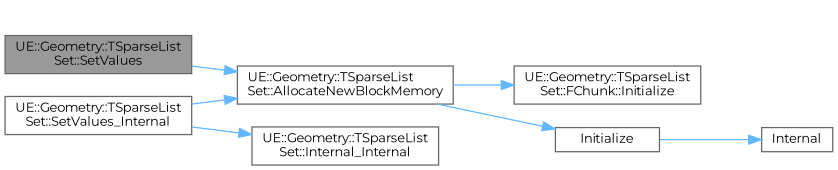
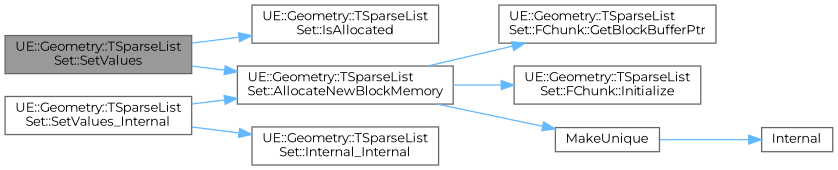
node "UE::Geometry::TSparseList Set::IsAllocated": added
node "UE::Geometry::TSparseList Set::FChunk::GetBlockBufferPtr": added
node "Initialize": label "Initialize" -> "MakeUnique"
